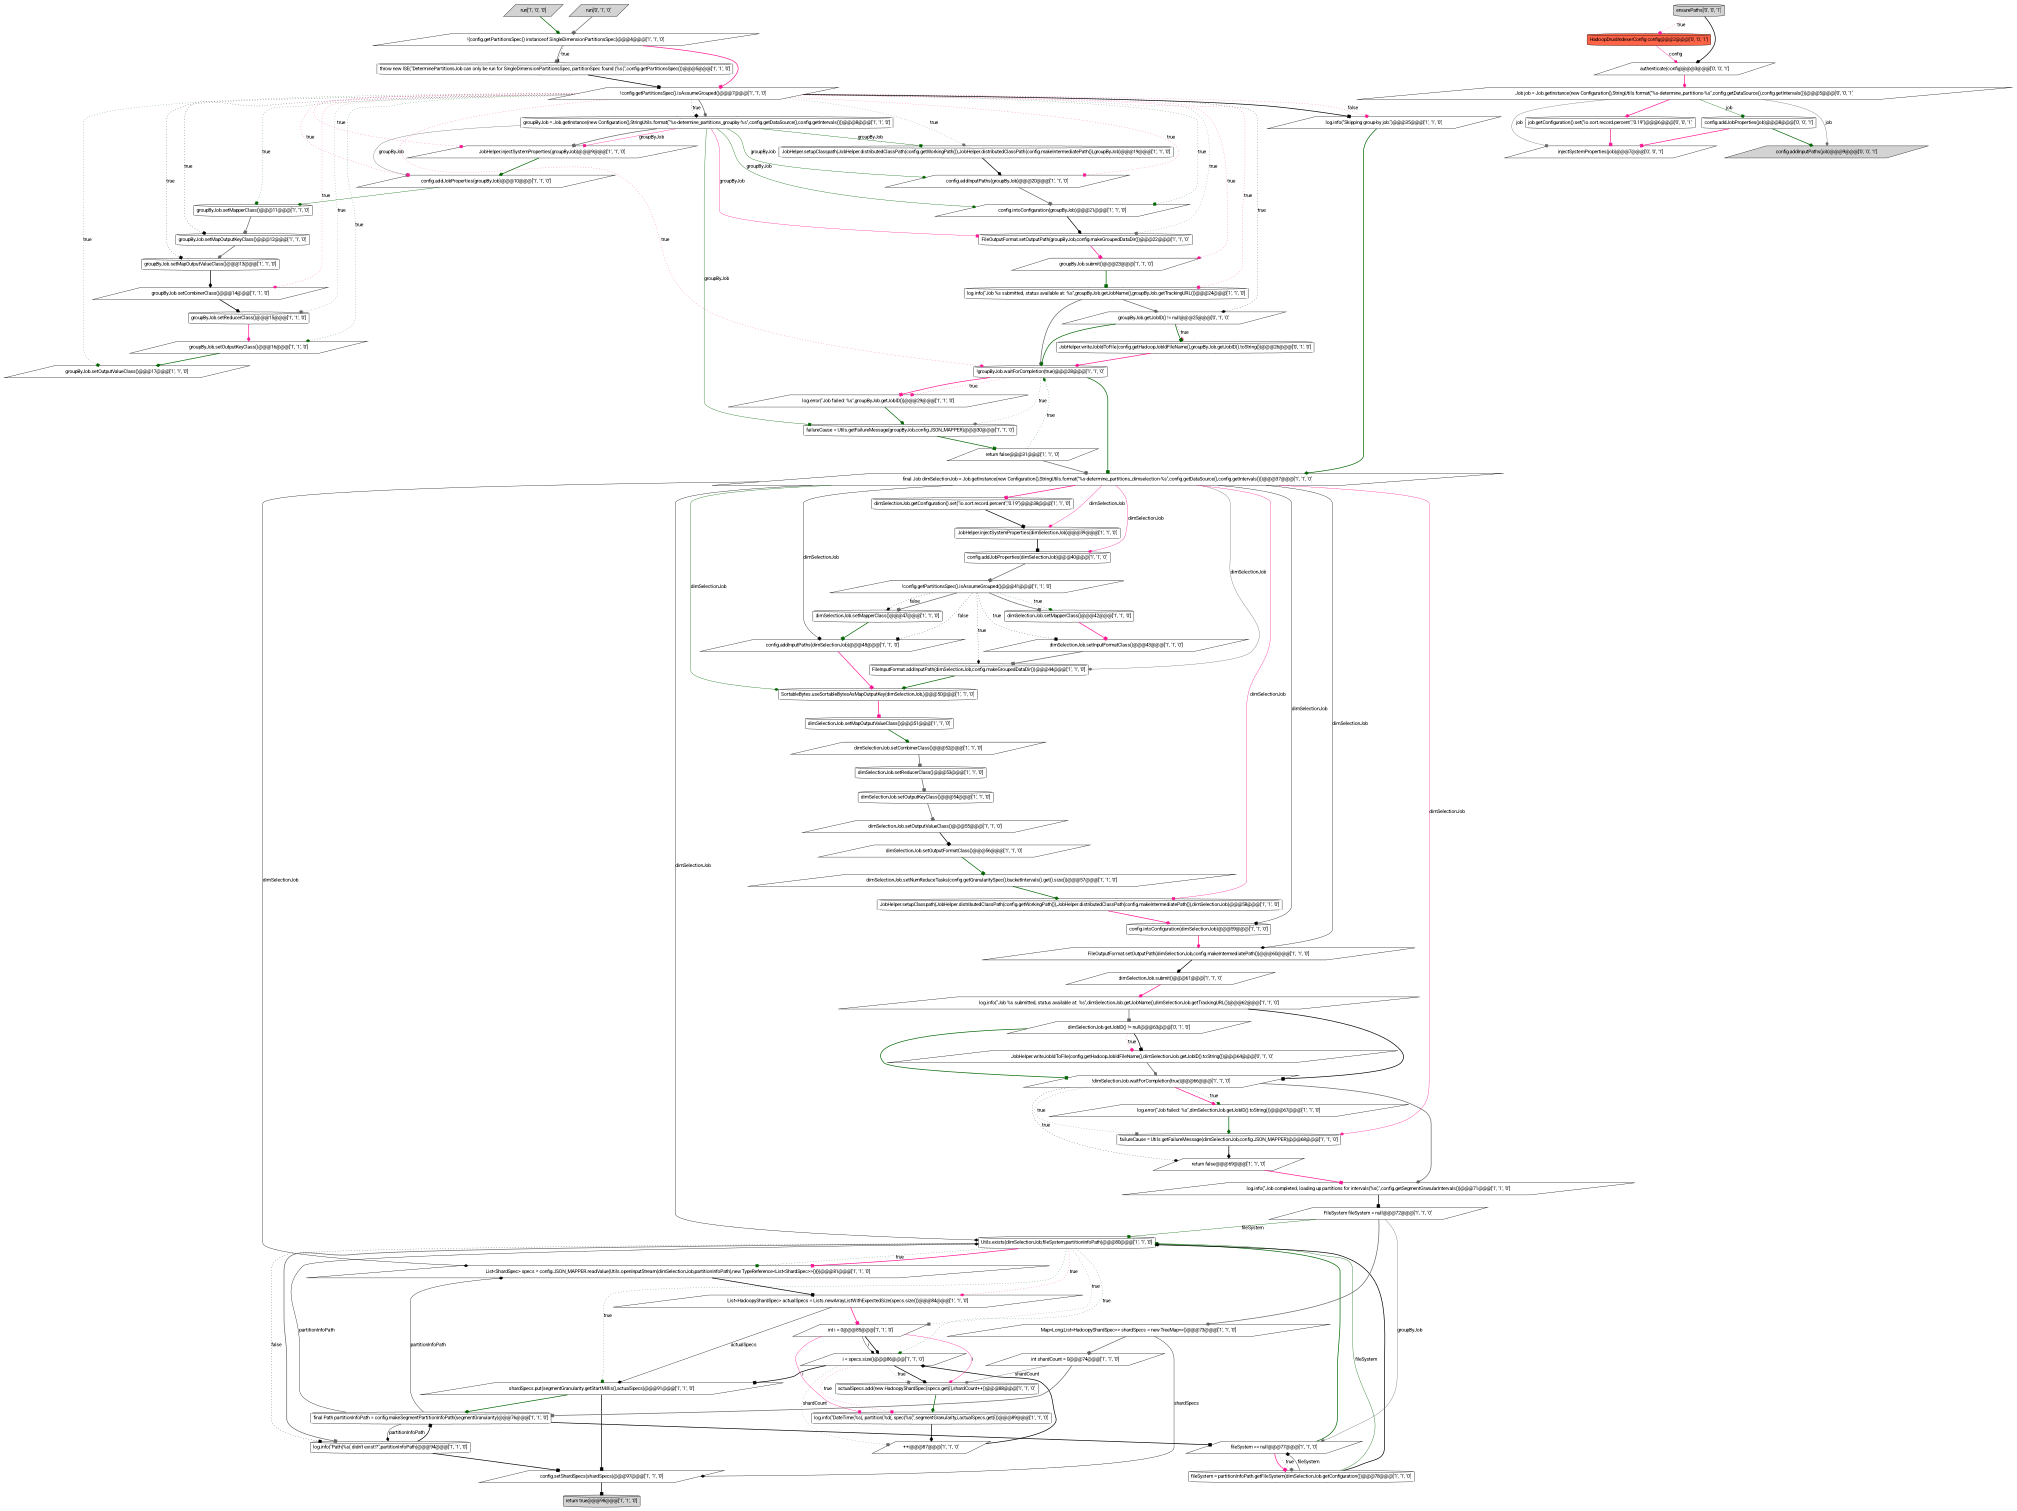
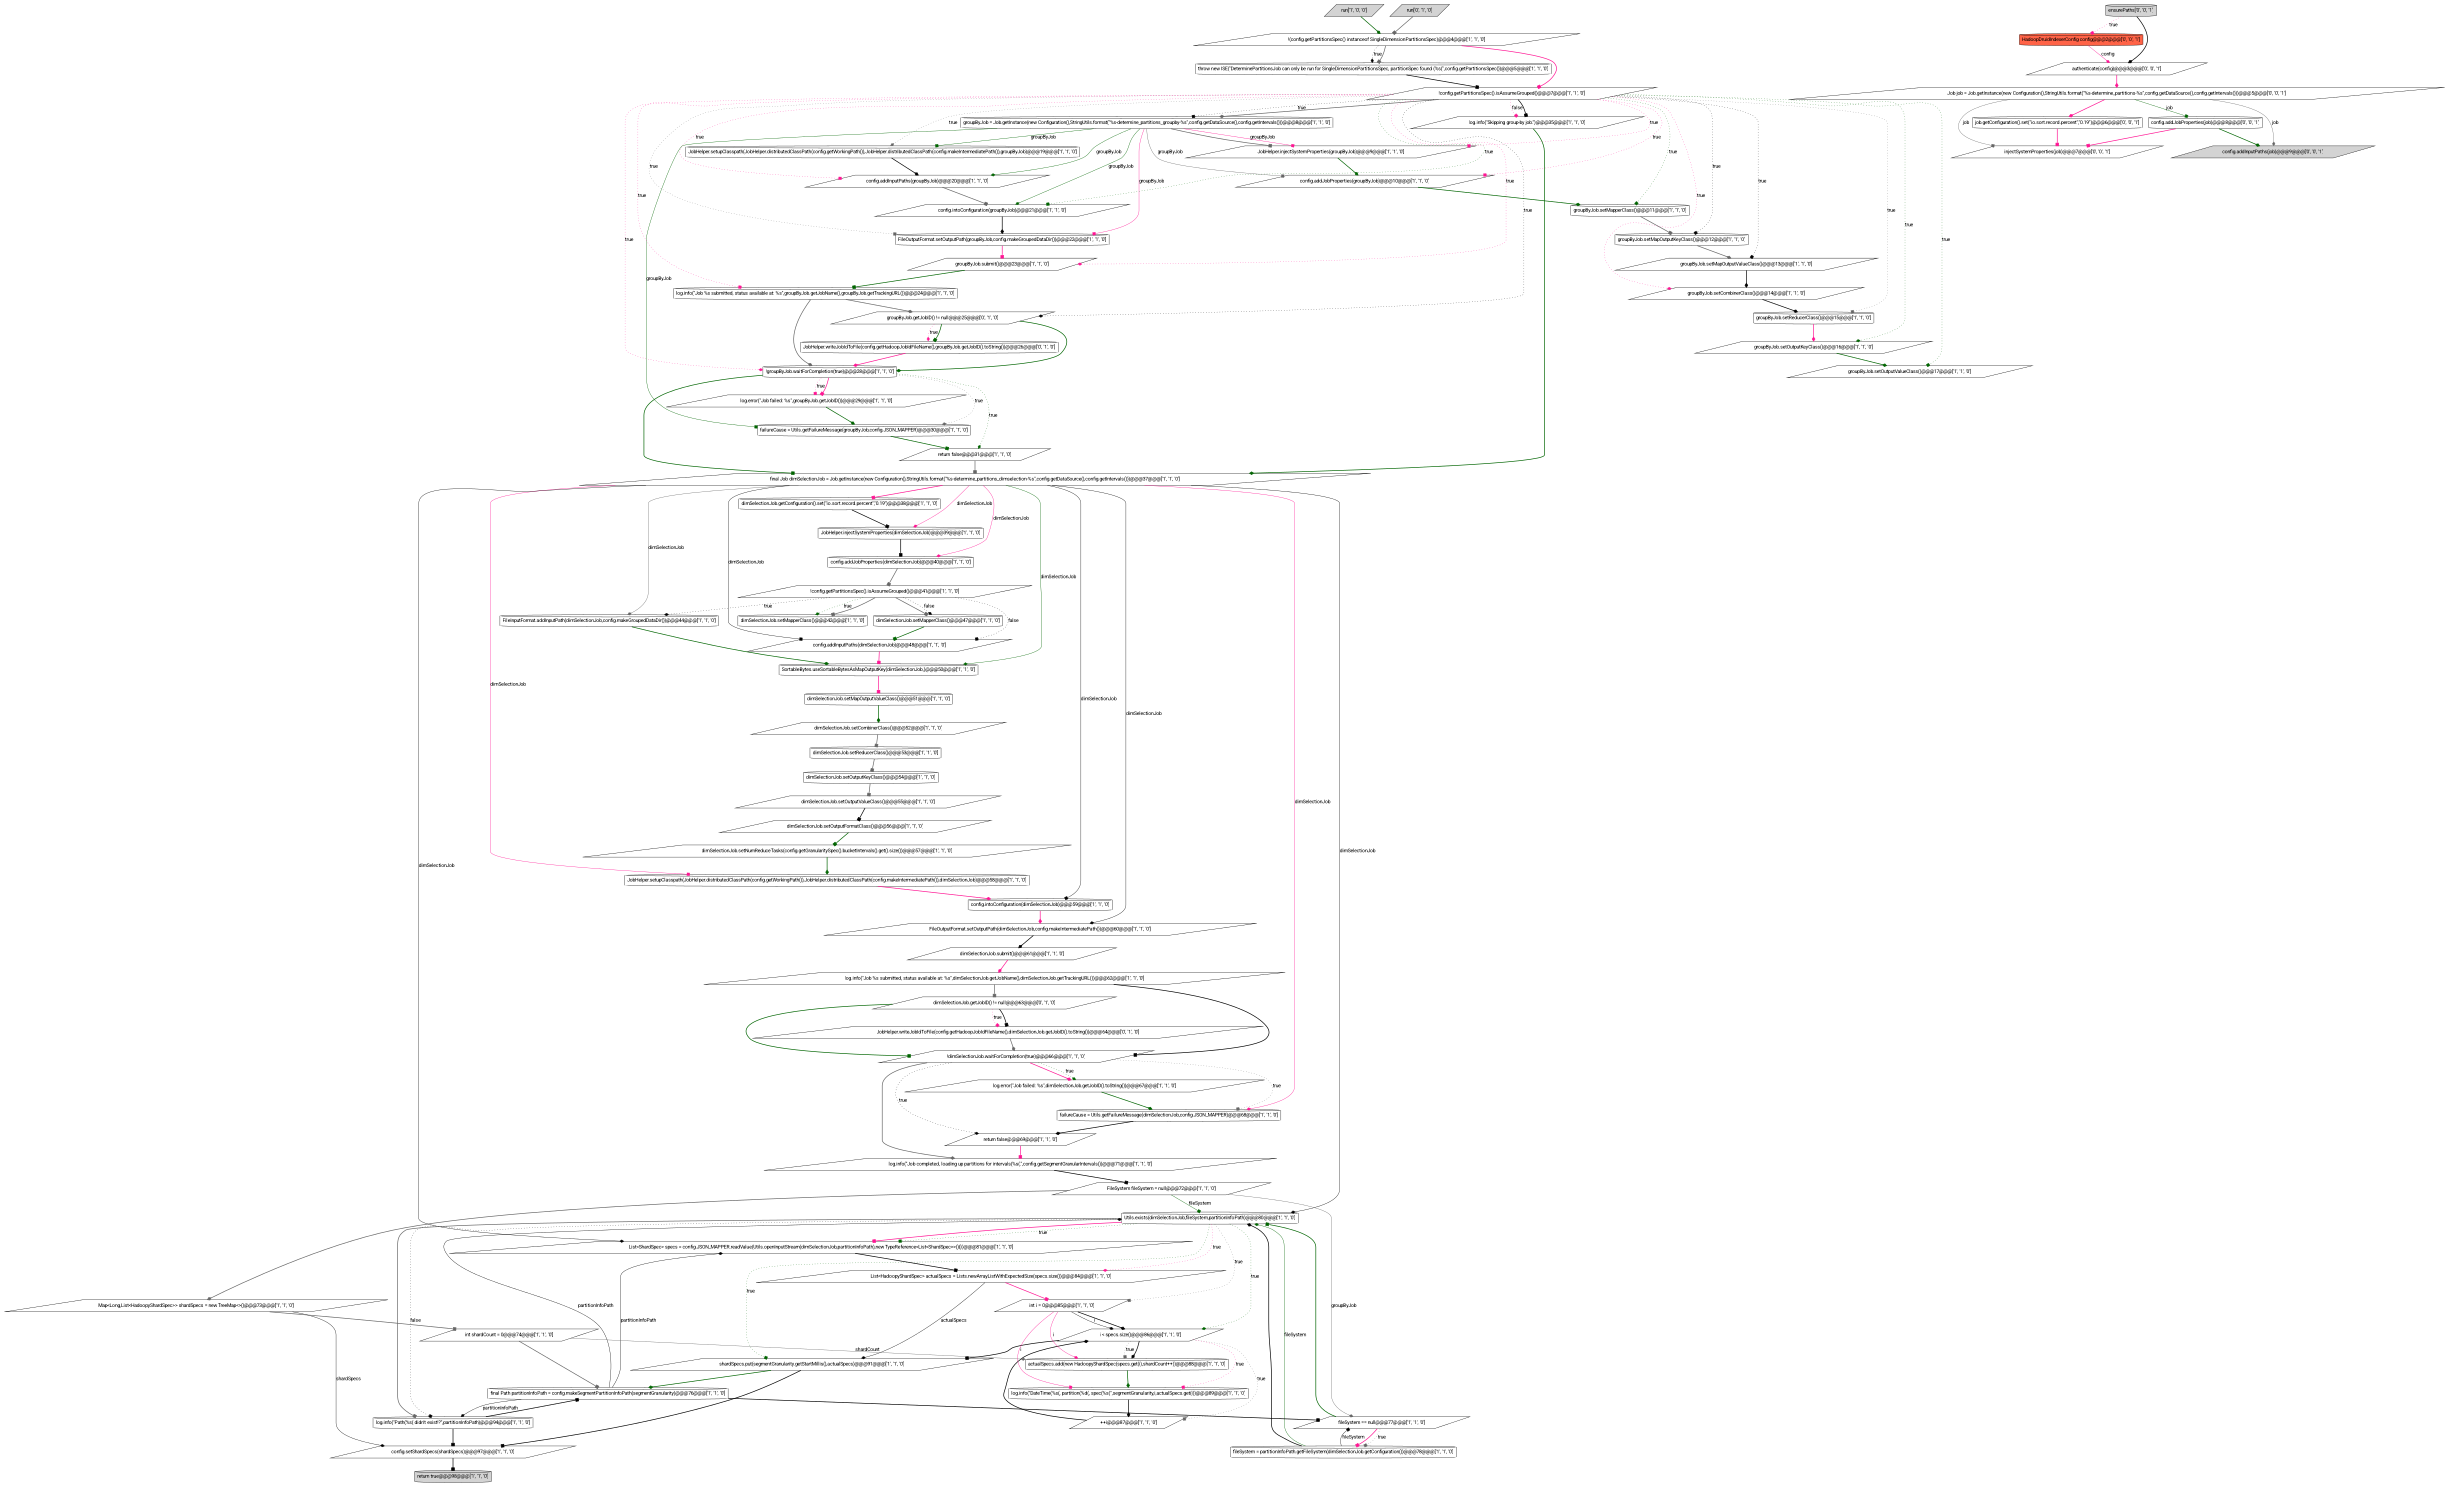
edge "config.addJobProperties(groupByJob)@@@10@@@['1', '1', '0']" -> "groupByJob.setMapperClass()@@@11@@@['1', '1', '0']": style solid -> bold
node "groupByJob.setMapOutputValueClass()@@@13@@@['1', '1', '0']": shape cylinder -> parallelogram
edge "return false@@@31@@@['1', '1', '0']" -> "!groupByJob.waitForCompletion(true)@@@28@@@['1', '1', '0']": reversed
node "dimSelectionJob.setInputFormatClass()@@@43@@@['1', '1', '0']": removed
edge "i < specs.size()@@@86@@@['1', '1', '0']" -> "++i@@@87@@@['1', '1', '0']": label "shardCount" -> "true"
